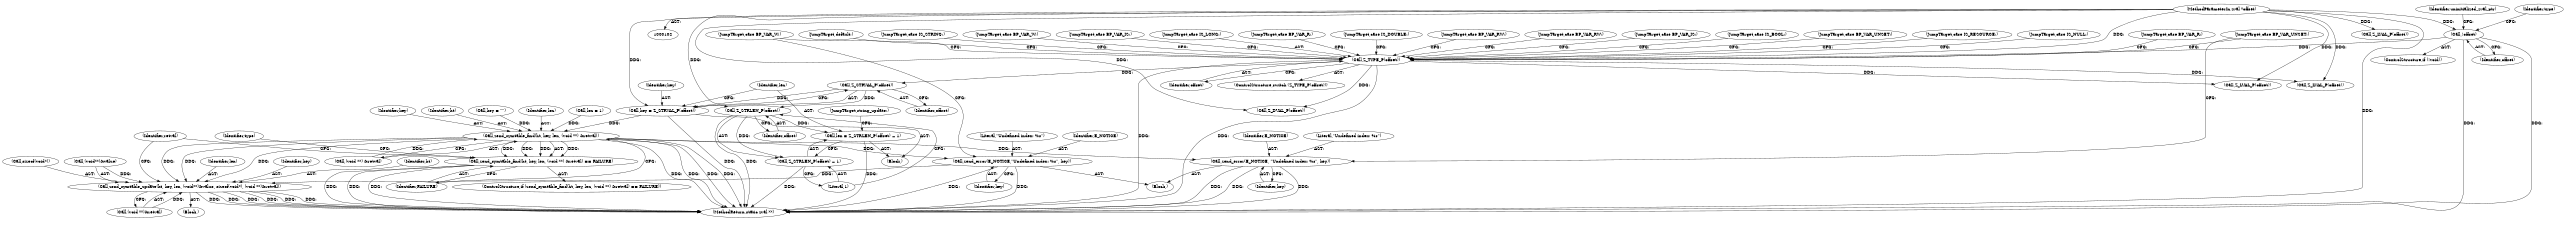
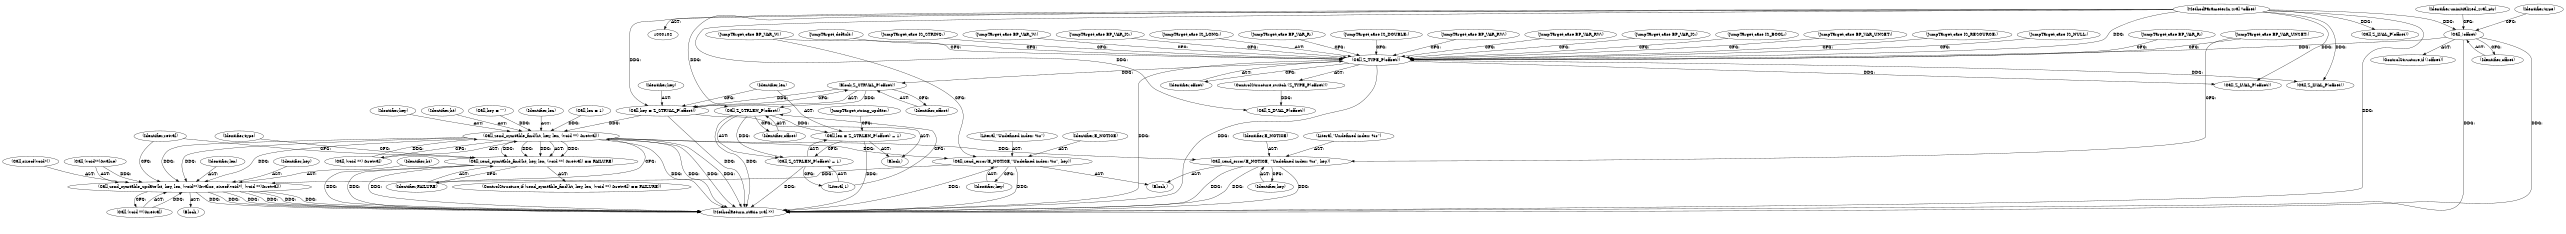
node "(ControlStructure,if (!void))": label "(ControlStructure,if (!void))" -> "(ControlStructure,if (!offset))"
node "(Call,Z_STRVAL_P(offset))": label "(Call,Z_STRVAL_P(offset))" -> "(Block,Z_STRVAL_P(offset))"
edge "(Call,Z_TYPE_P(offset))" -> "(Call,Z_DVAL_P(offset))": now "(ControlStructure,switch (Z_TYPE_P(offset)))" -> "(Call,Z_DVAL_P(offset))"
